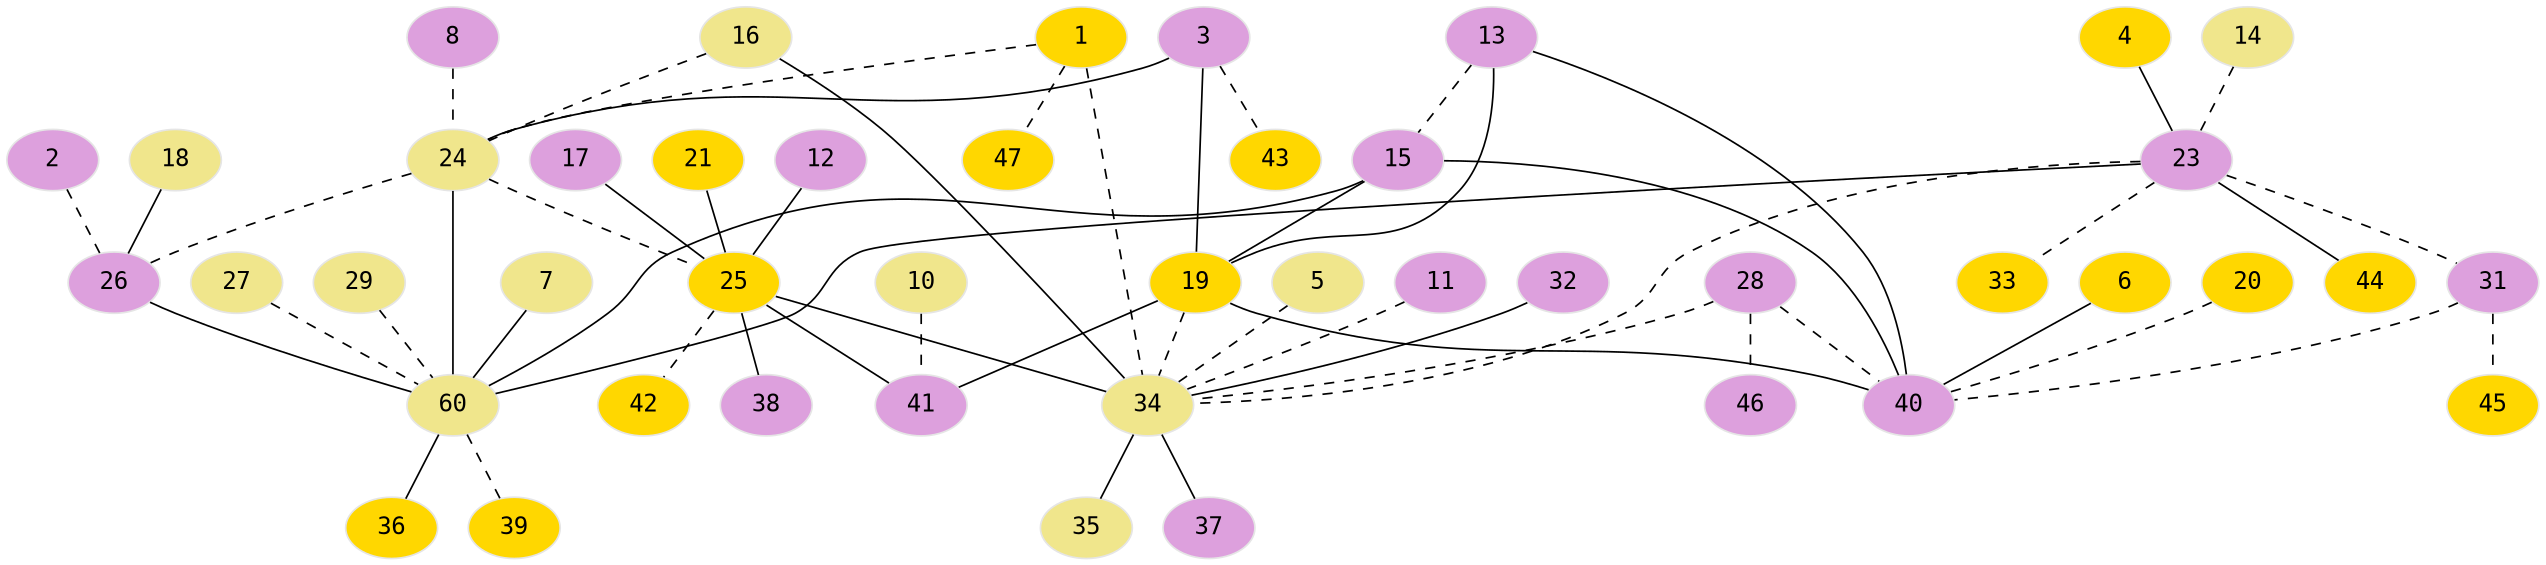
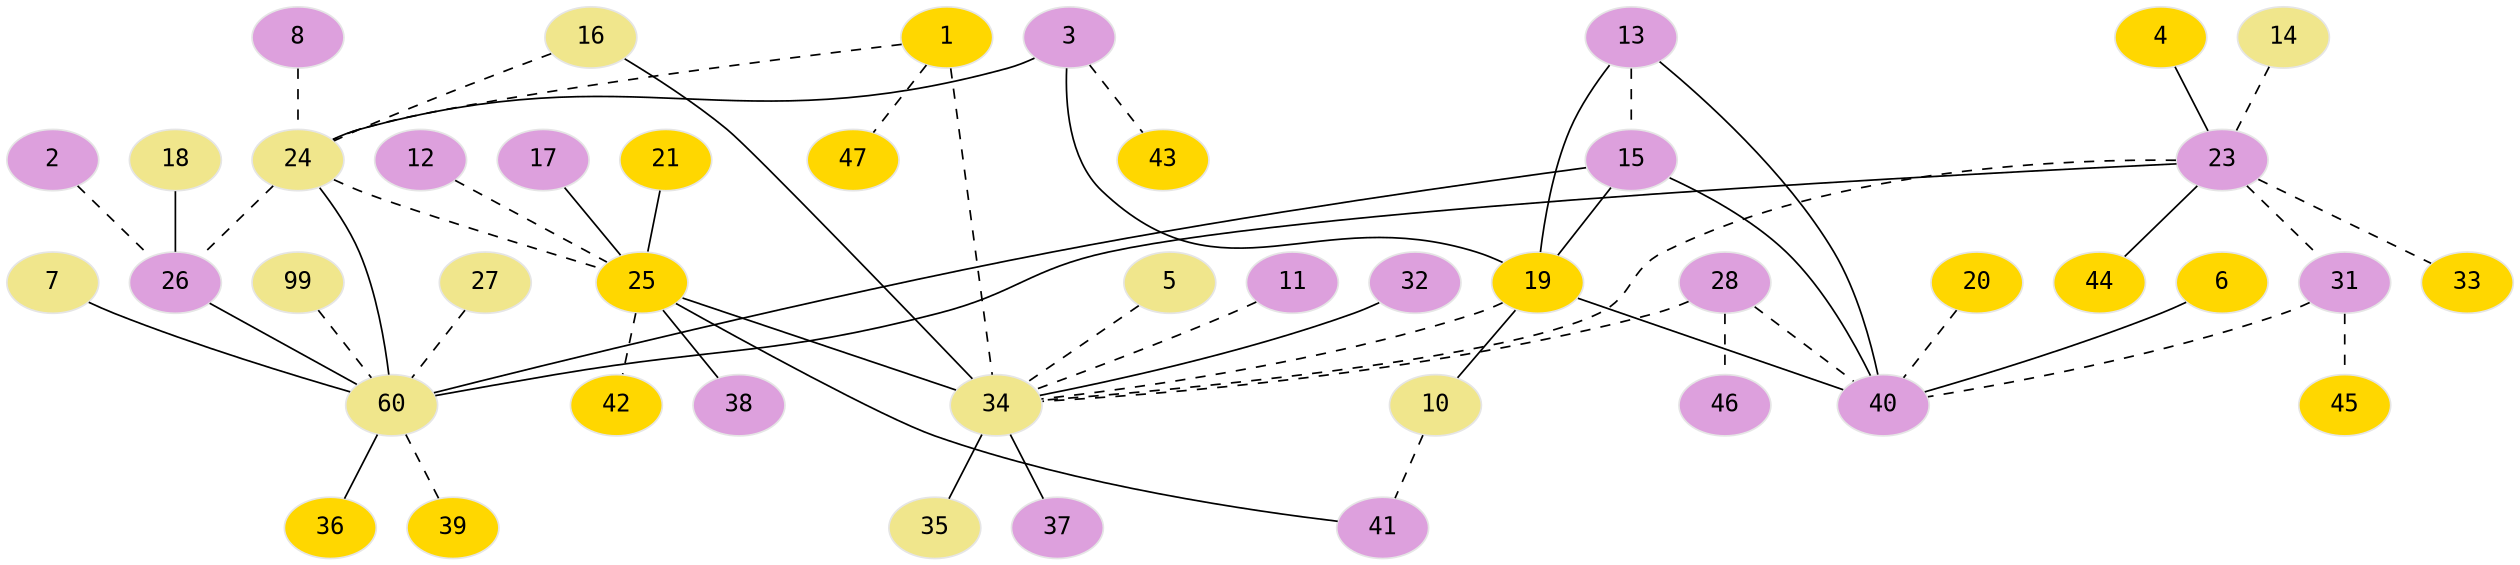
edge "12" -- "25": style solid -> dashed
node "29": label "29" -> "99"
edge "19" -- "41": now "19" -- "10"
